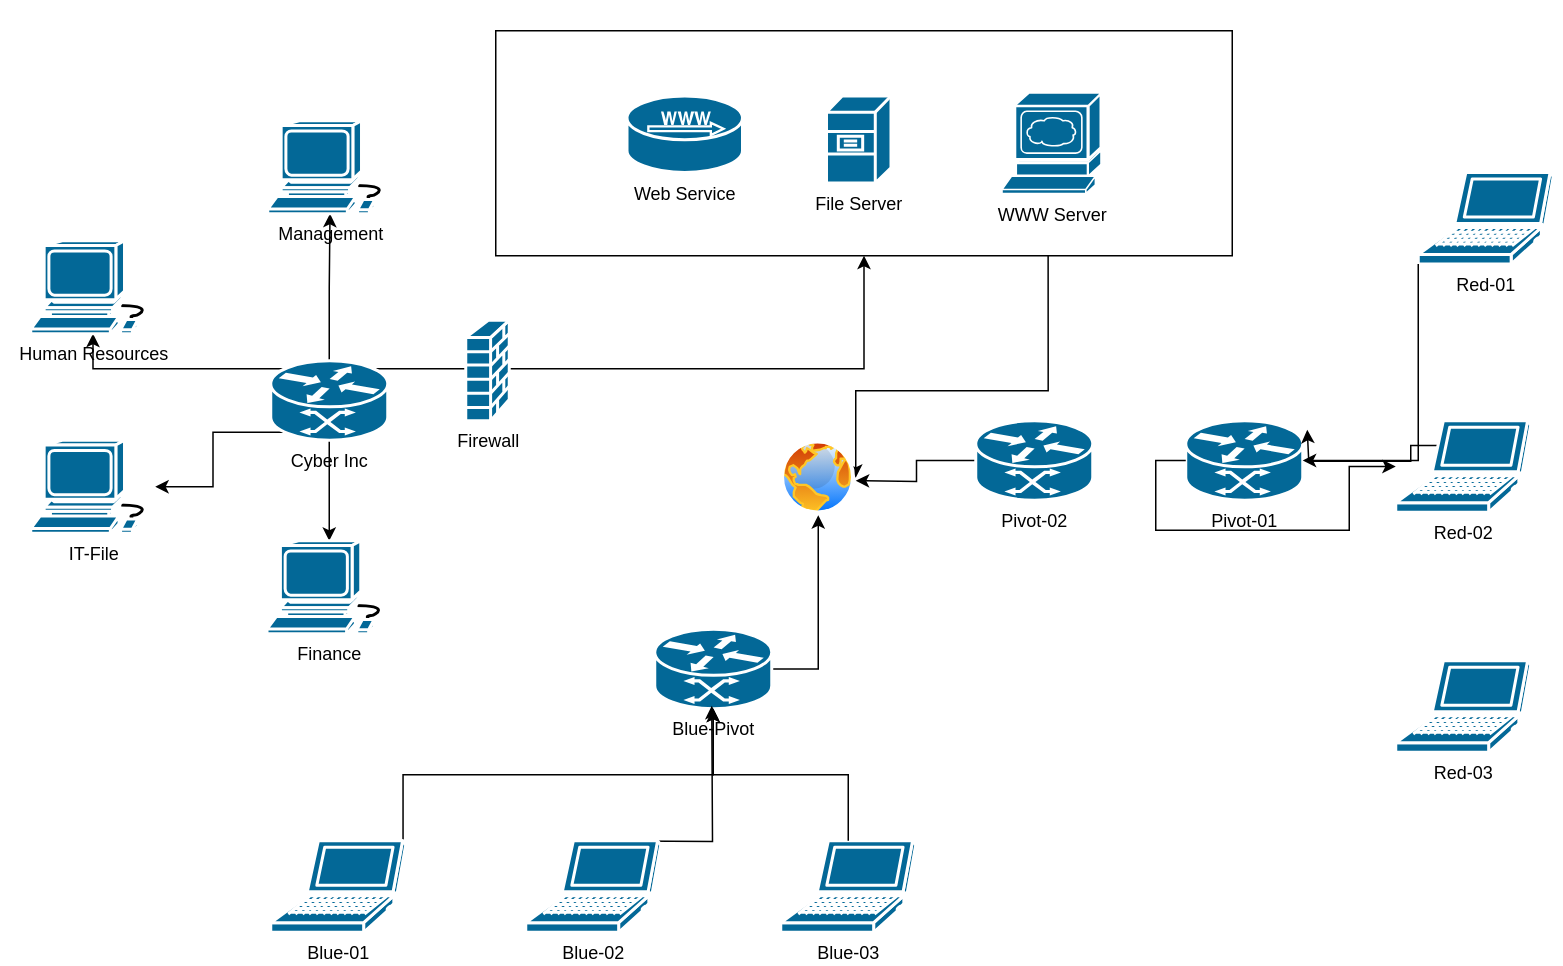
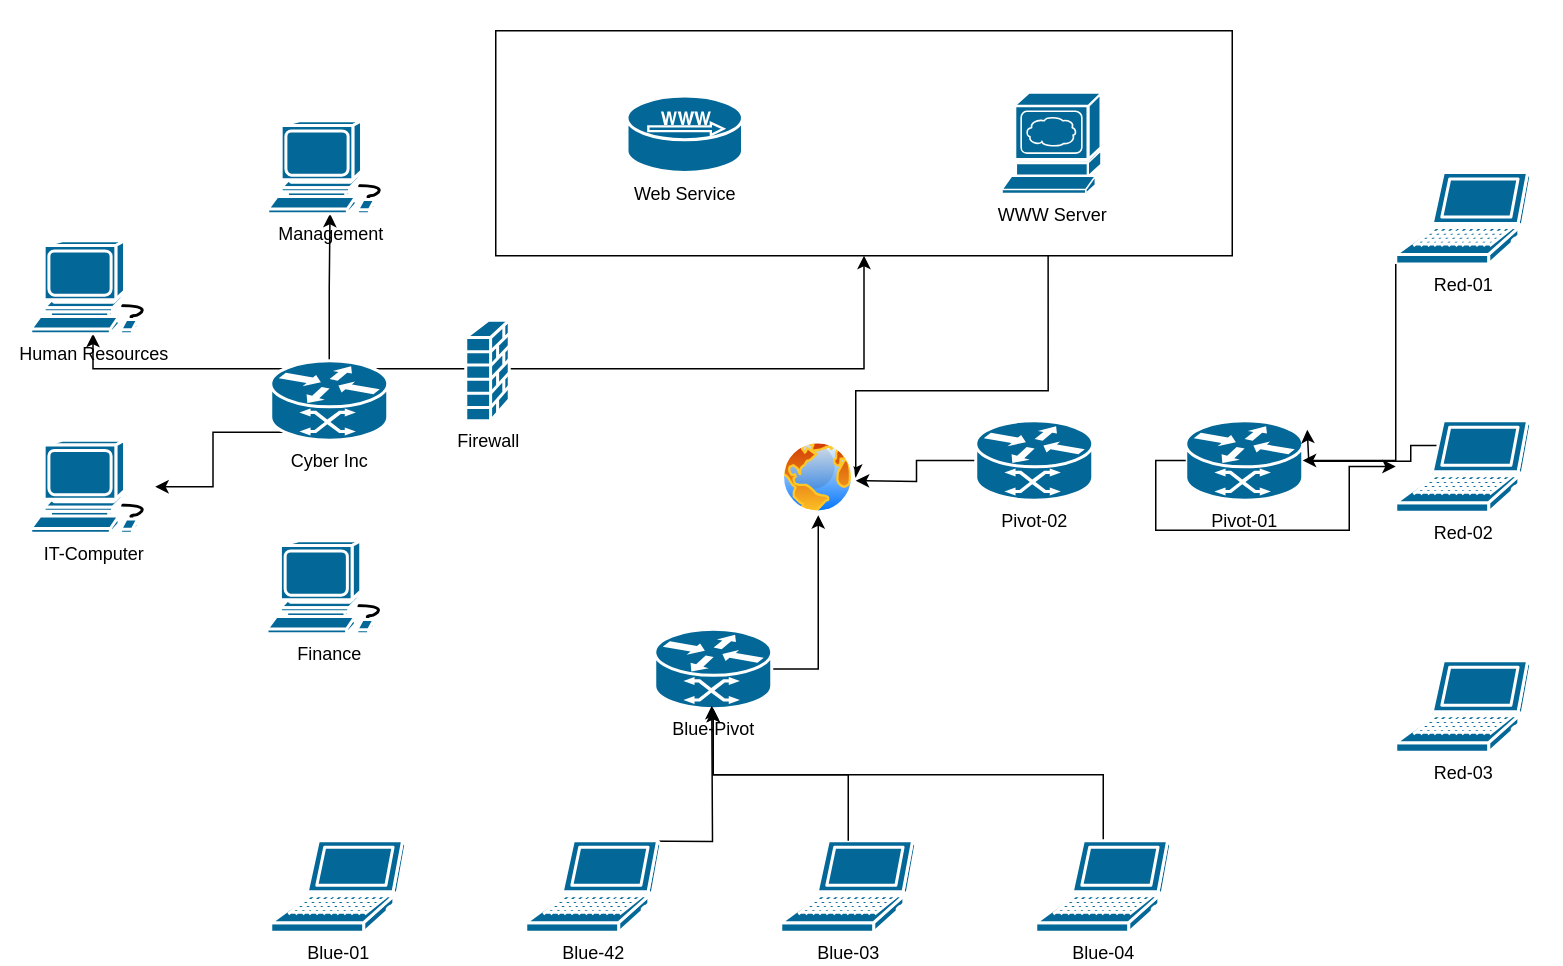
node "File Server": removed
node "Red-01": moved (1486, 218) -> (1463, 218)
edge "Cyber Inc" -> "Finance": removed
node "IT-File": label "IT-File" -> "IT-Computer"
edge "Blue-01" -> "Blue-Pivot": removed
edge "Blue-04" -> "Blue-Pivot": added
node "Blue-04": added
node "Blue-02": label "Blue-02" -> "Blue-42"
